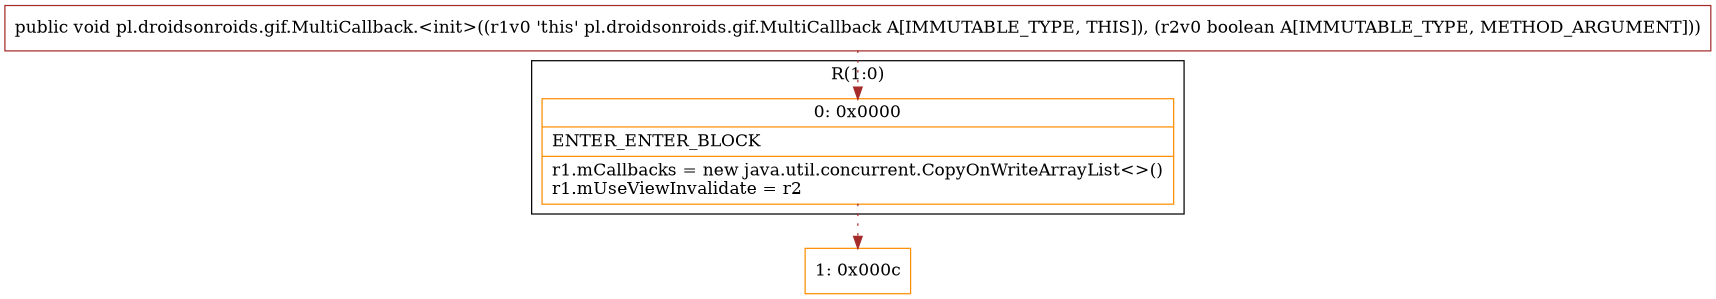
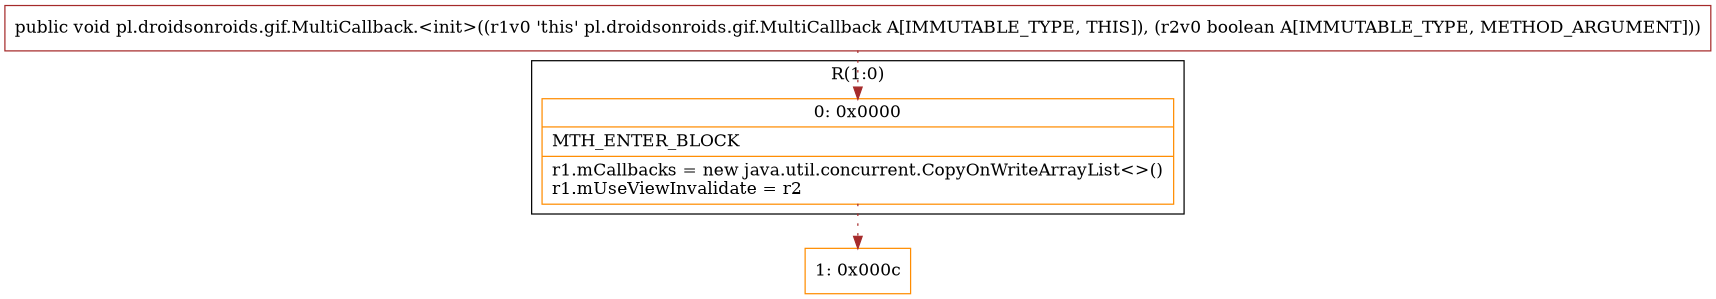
node "0: 0x0000": text "ENTER_ENTER_BLOCK" -> "MTH_ENTER_BLOCK"
